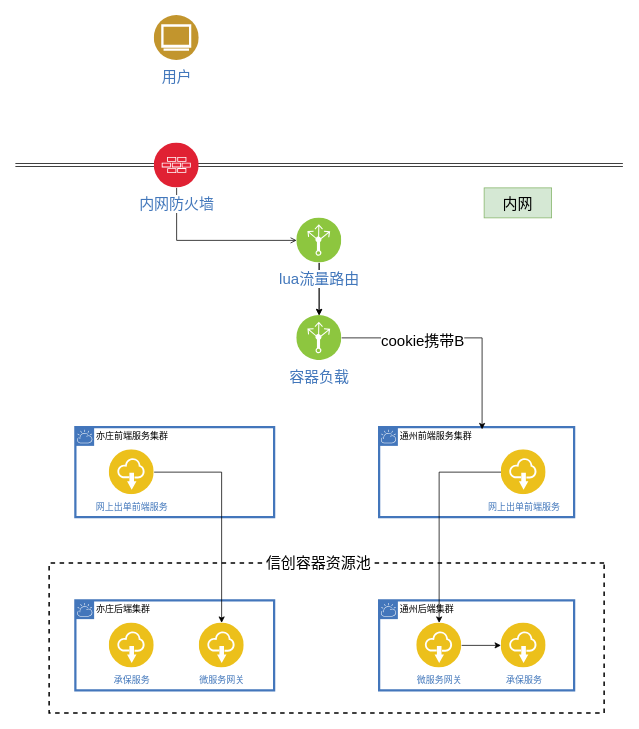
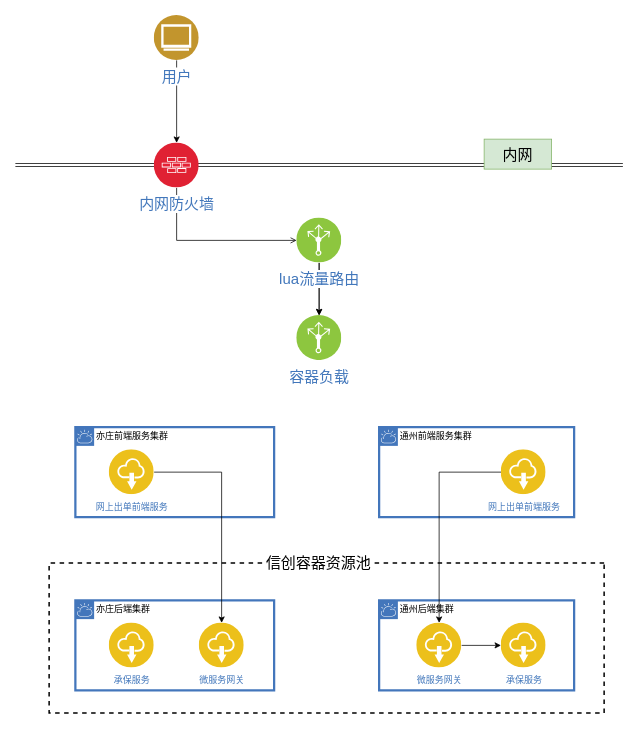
edge "用户" -> "内网防火墙": added
node "内网": moved (518, 203) -> (518, 154)
edge "容器负载" -> "通州前端服务集群": removed, label "cookie携带B"
